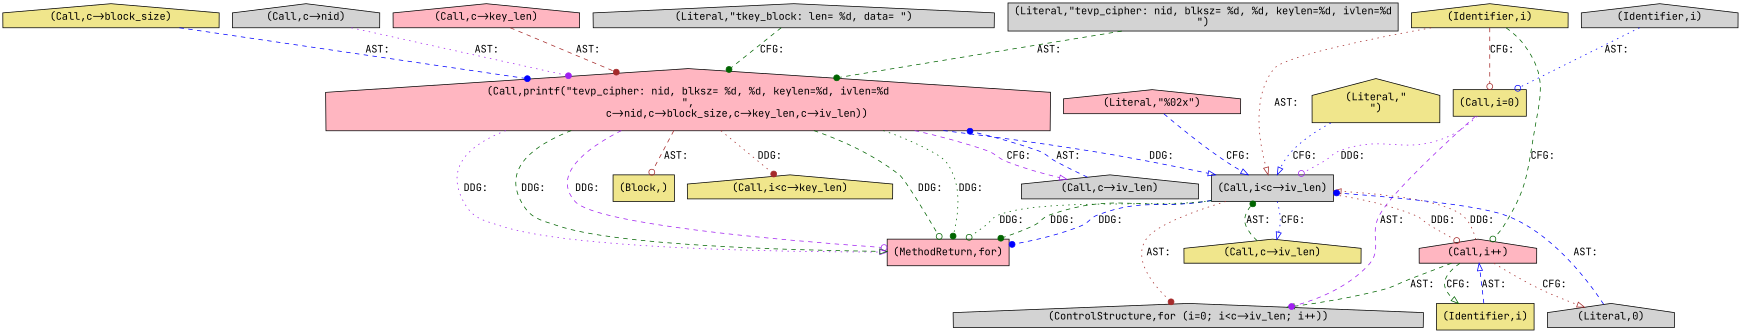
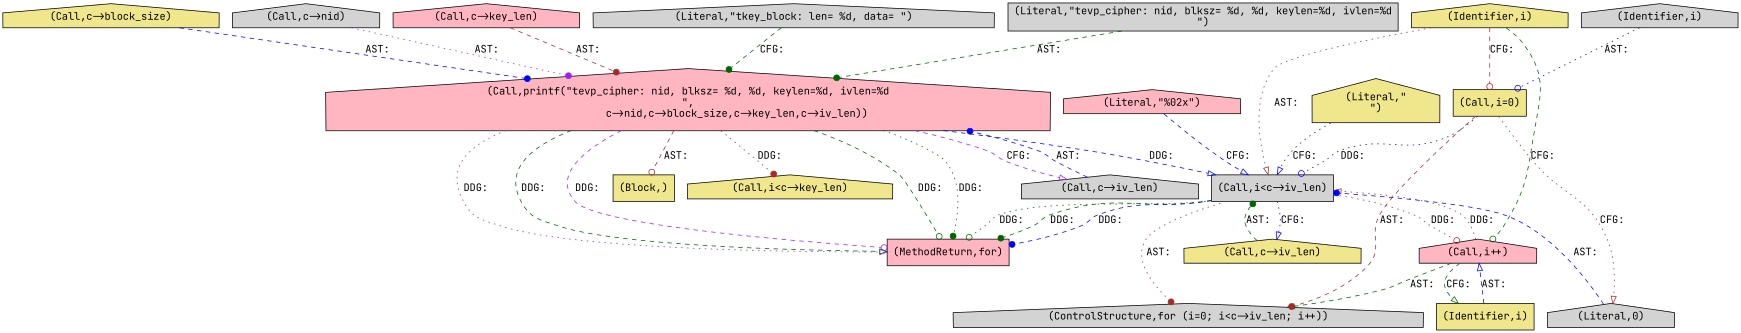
edge "(Call,i=0)" -> "(Call,i<c->iv_len)": color purple -> blue
edge "(Call,i=0)" -> "(ControlStructure,for (i=0; i<c->iv_len; i++))": color purple -> brown
edge "(Call,i++)" -> "(Literal,0)": now "(Call,i=0)" -> "(Literal,0)"
